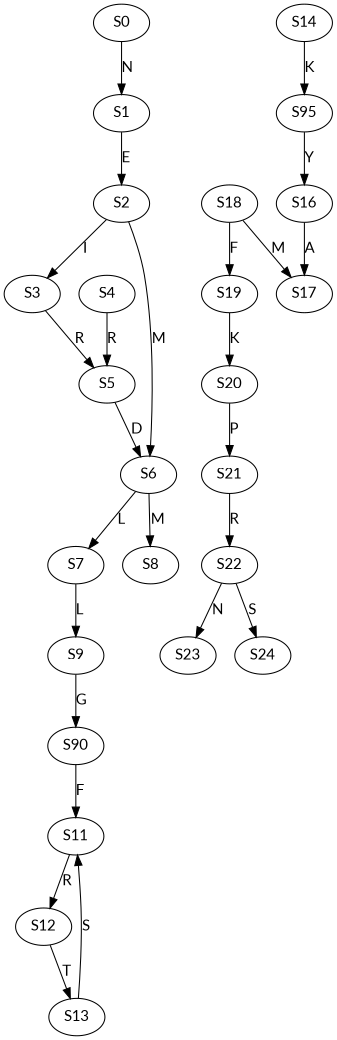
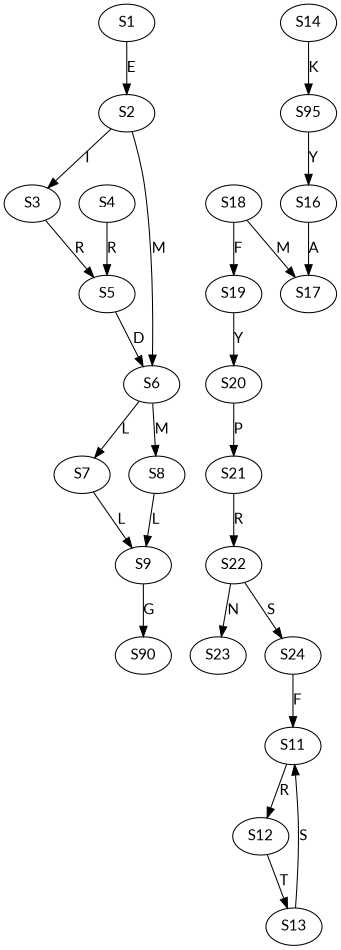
node "S0": removed
edge "S19" -> "S20": label "K" -> "Y"
edge "S8" -> "S9": added, label "L"
edge "S90" -> "S11": now "S24" -> "S11"
